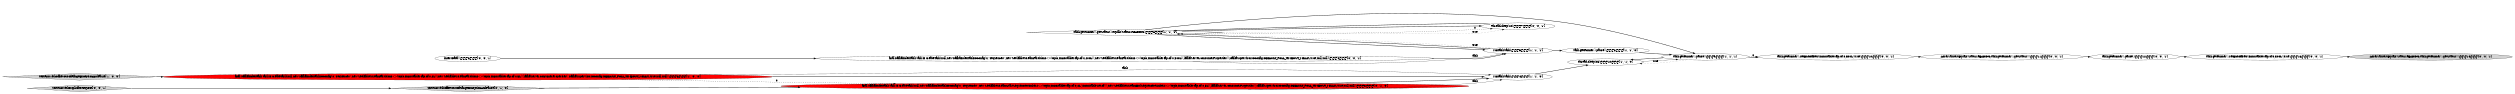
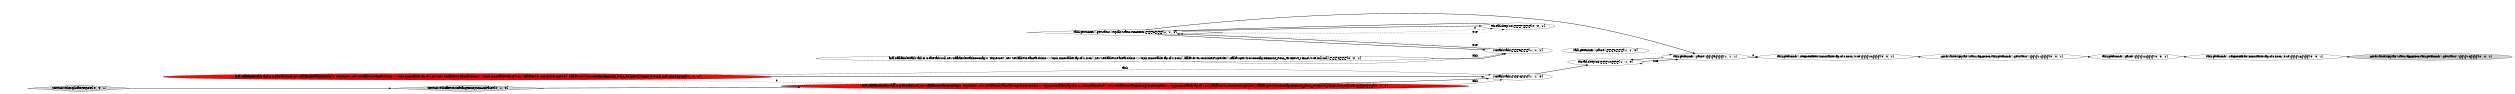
edge "runTask(task)@@@5@@@['1', '1', '1']" -> "task.getRunner().pause()@@@8@@@['1', '1', '0']": removed
edge "task.getRunner().pause()@@@8@@@['1', '1', '0']" -> "task.getRunner().pause()@@@9@@@['1', '1', '1']": style bold -> dotted
node "insertData()@@@3@@@['0', '0', '1']": removed
edge "Thread.sleep(25)@@@10@@@['1', '1', '0']" -> "task.getRunner().pause()@@@9@@@['1', '1', '1']": style solid -> bold
node "testRunWithOffsetOutOfRangeExceptionAndPause['1', '0', '0']": removed
